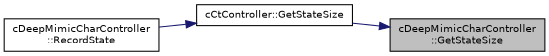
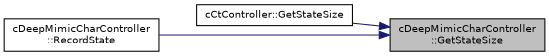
edge "cDeepMimicCharController ::RecordState" -> "cCtController::GetStateSize": now "cDeepMimicCharController ::RecordState" -> "cDeepMimicCharController ::GetStateSize"
